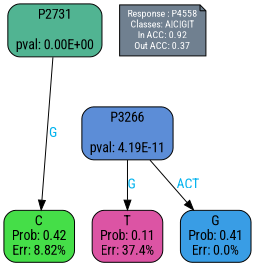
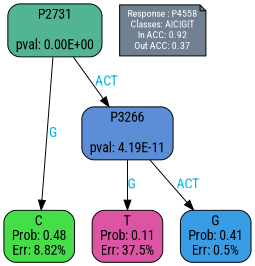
edge "P2731 pval: 0.00E+00" -> "P3266 pval: 4.19E-11": added, label "ACT"
node "C Prob: 0.42 Err: 8.82%": label "C Prob: 0.42 Err: 8.82%" -> "C Prob: 0.48 Err: 8.82%"
node "T Prob: 0.11 Err: 37.4%": label "T Prob: 0.11 Err: 37.4%" -> "T Prob: 0.11 Err: 37.5%"
node "G Prob: 0.41 Err: 0.0%": label "G Prob: 0.41 Err: 0.0%" -> "G Prob: 0.41 Err: 0.5%"
